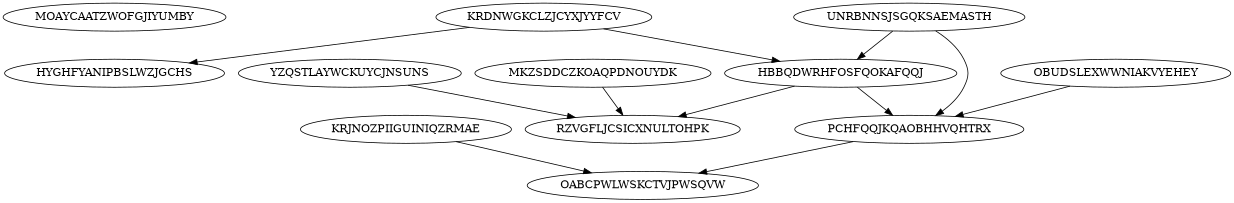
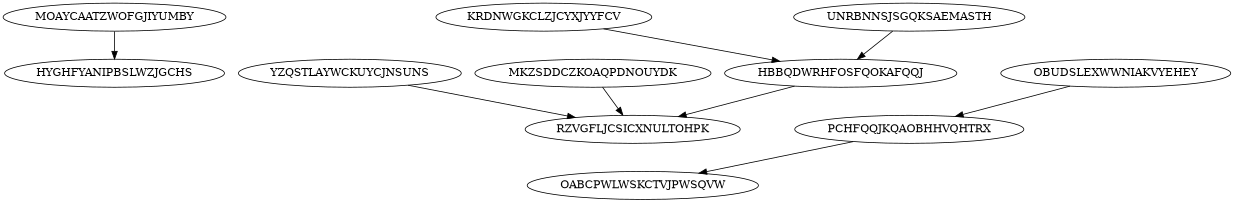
edge "KRDNWGKCLZJCYXJYYFCV" -> "HYGHFYANIPBSLWZJGCHS": now "MOAYCAATZWOFGJIYUMBY" -> "HYGHFYANIPBSLWZJGCHS"
edge "UNRBNNSJSGQKSAEMASTH" -> "PCHFQQJKQAOBHHVQHTRX": removed
edge "HBBQDWRHFOSFQOKAFQQJ" -> "PCHFQQJKQAOBHHVQHTRX": removed
node "KRJNOZPIIGUINIQZRMAE": removed
